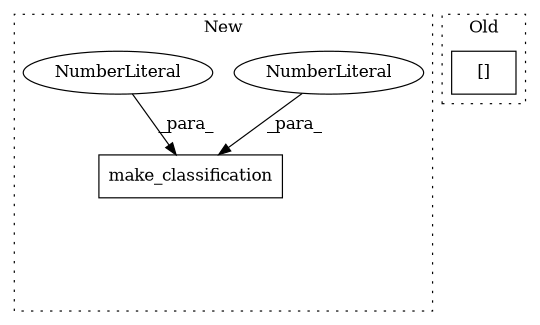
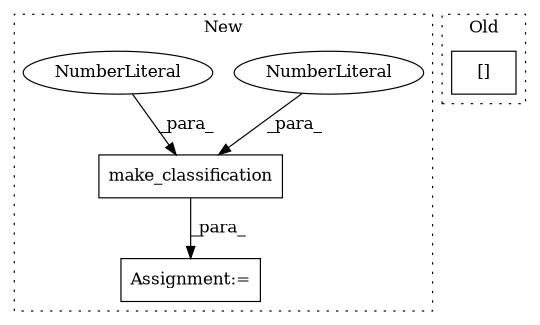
node "Assignment:=": added
